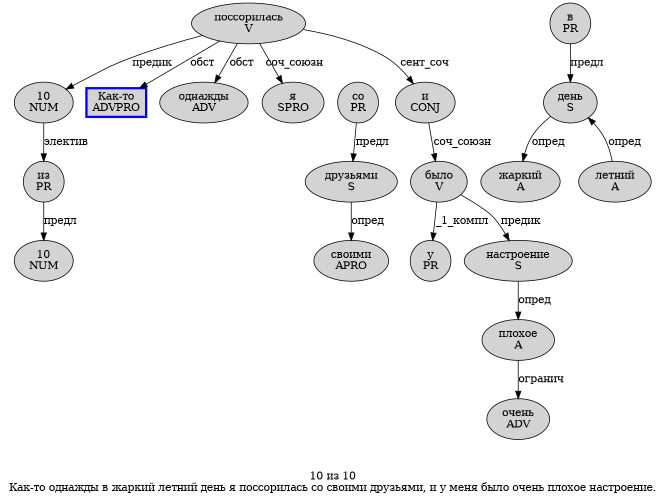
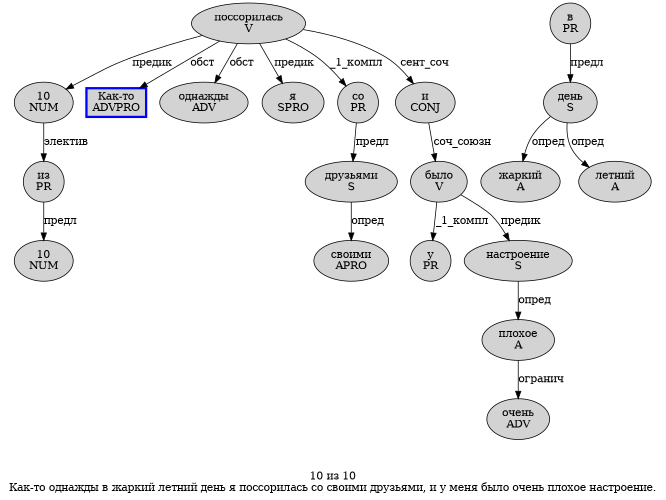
edge "поссорилась V" -> "со PR": added, label "_1_компл"
edge "поссорилась V" -> "я SPRO": label "соч_союзн" -> "предик"
edge "летний A" -> "день S": reversed
